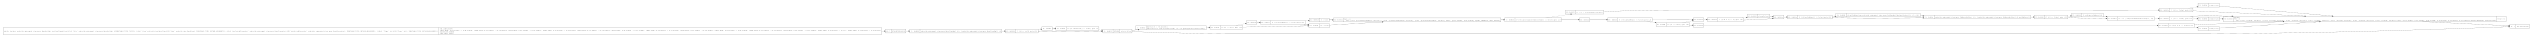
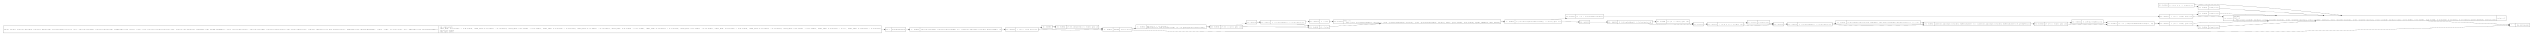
node "62: 0x003b": removed
